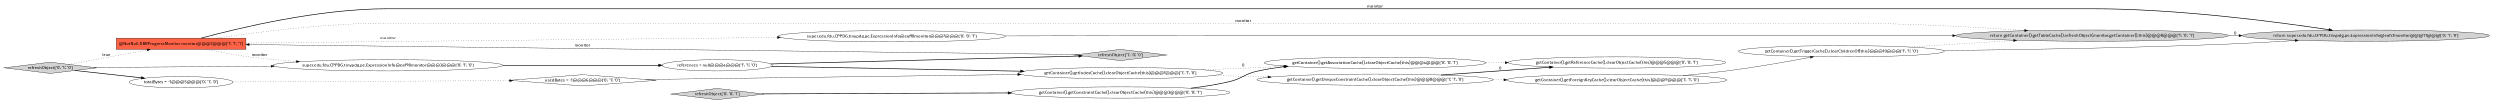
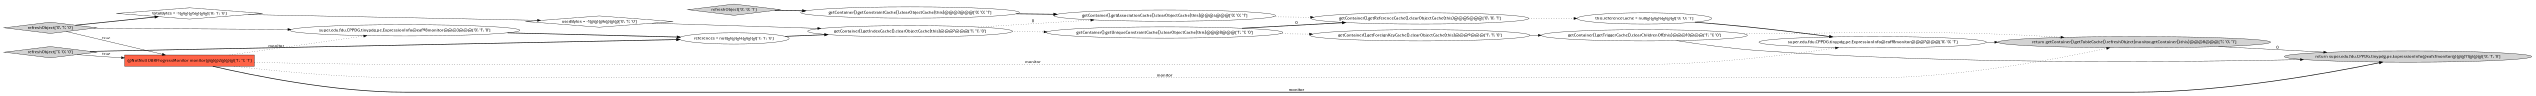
node "this.referenceCache = null@@@6@@@['0', '0', '1']": added
edge "refreshObject['1', '0', '0']" -> "@NotNull DBRProgressMonitor monitor@@@2@@@['1', '1', '1']": label "monitor" -> "true"
edge "refreshObject['0', '1', '0']" -> "@NotNull DBRProgressMonitor monitor@@@2@@@['1', '1', '1']": style dotted -> solid
edge "references = null@@@4@@@['1', '1', '0']" -> "refreshObject['1', '0', '0']": reversed
edge "totalBytes = -1@@@5@@@['0', '1', '0']" -> "usedBytes = -1@@@6@@@['0', '1', '0']": style dotted -> solid
node "totalBytes = -1@@@5@@@['0', '1', '0']": shape ellipse -> diamond
